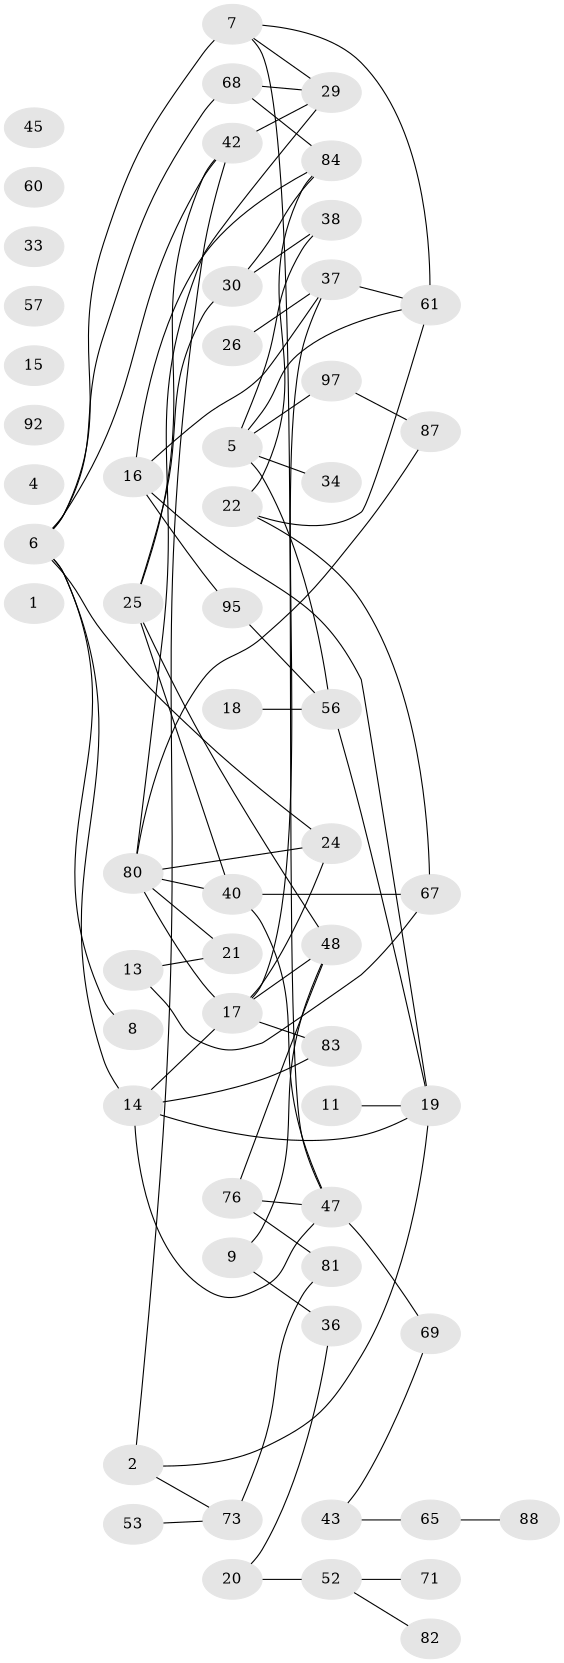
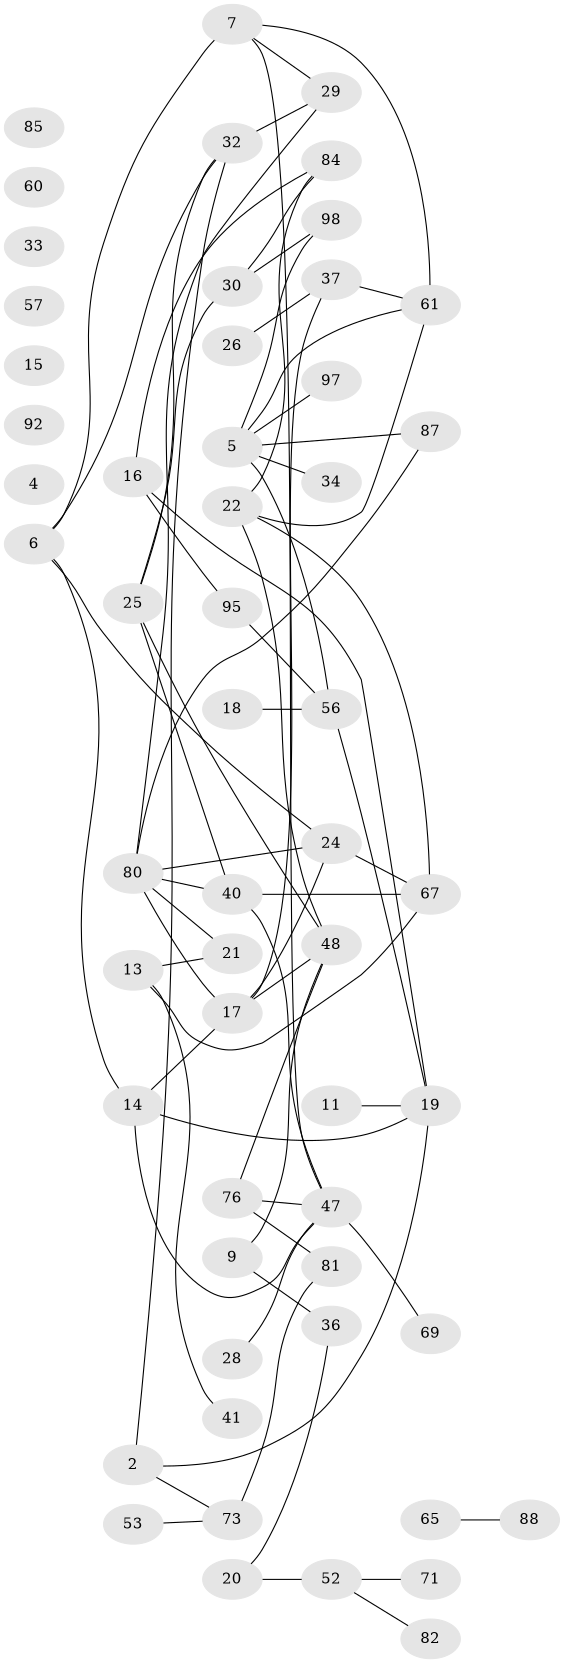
node "68": removed
node "45": label "45" -> "85"
node "42": label "42" -> "32"
node "38": label "38" -> "98"
edge "37" -- "16": removed
edge "97" -- "87": now "5" -- "87"
node "1": removed
edge "22" -- "48": added
edge "24" -- "67": added
node "8": removed
node "83": removed
node "28": added
node "41": added
node "43": removed
